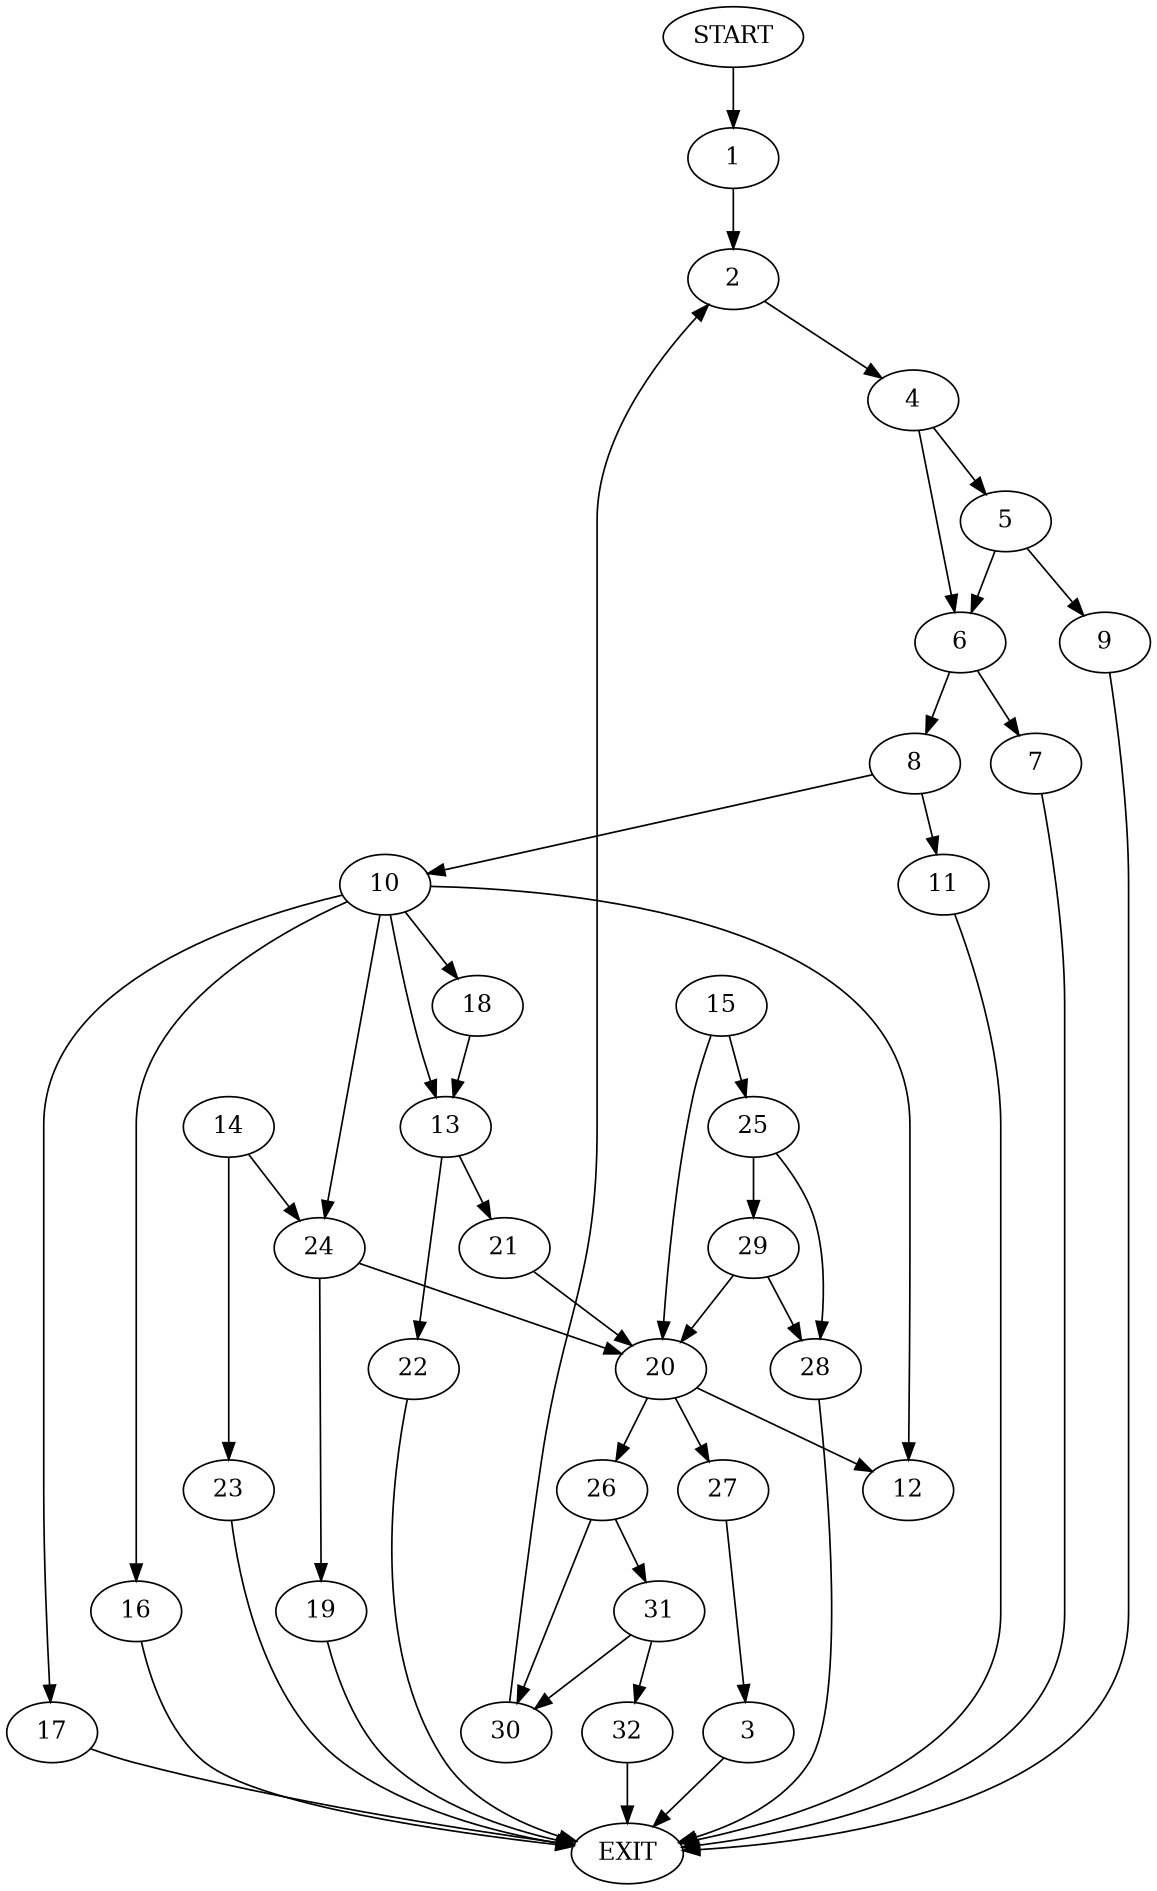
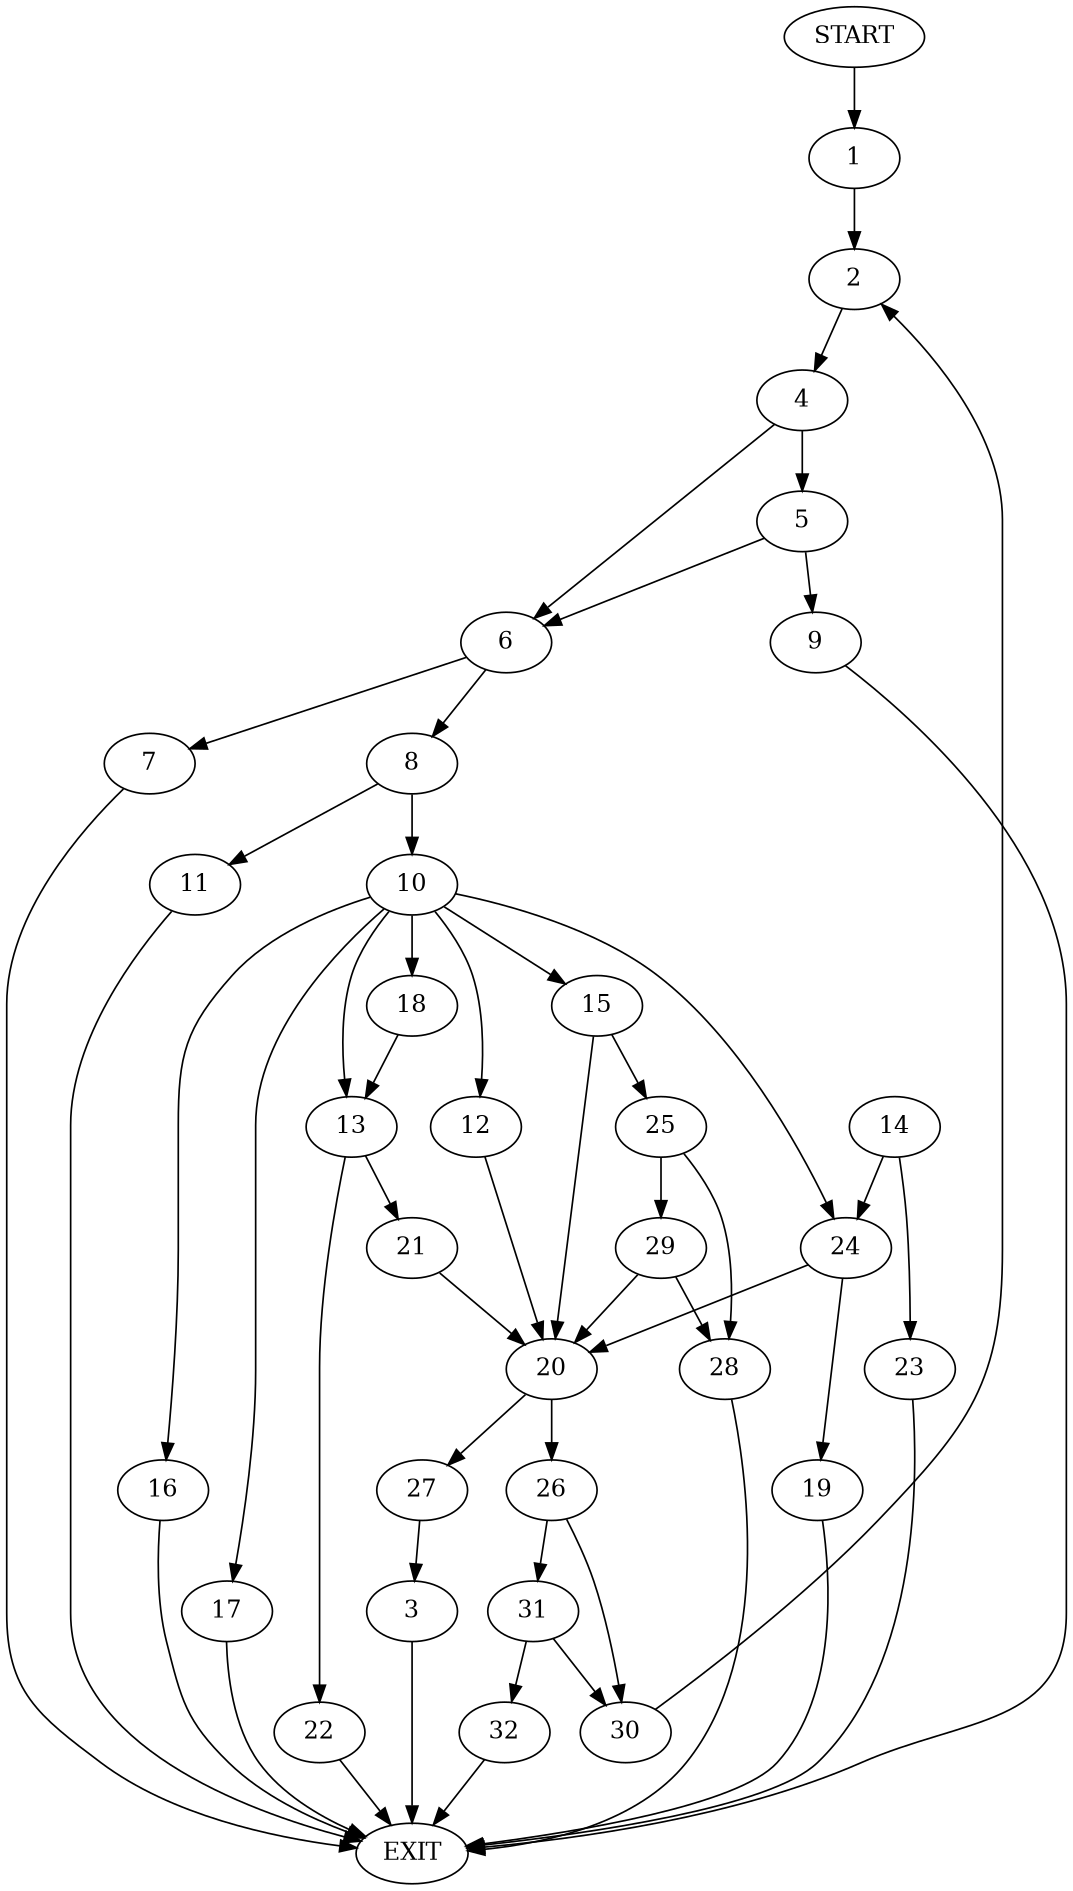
edge "10" -> "15": added
edge "20" -> "12": reversed
